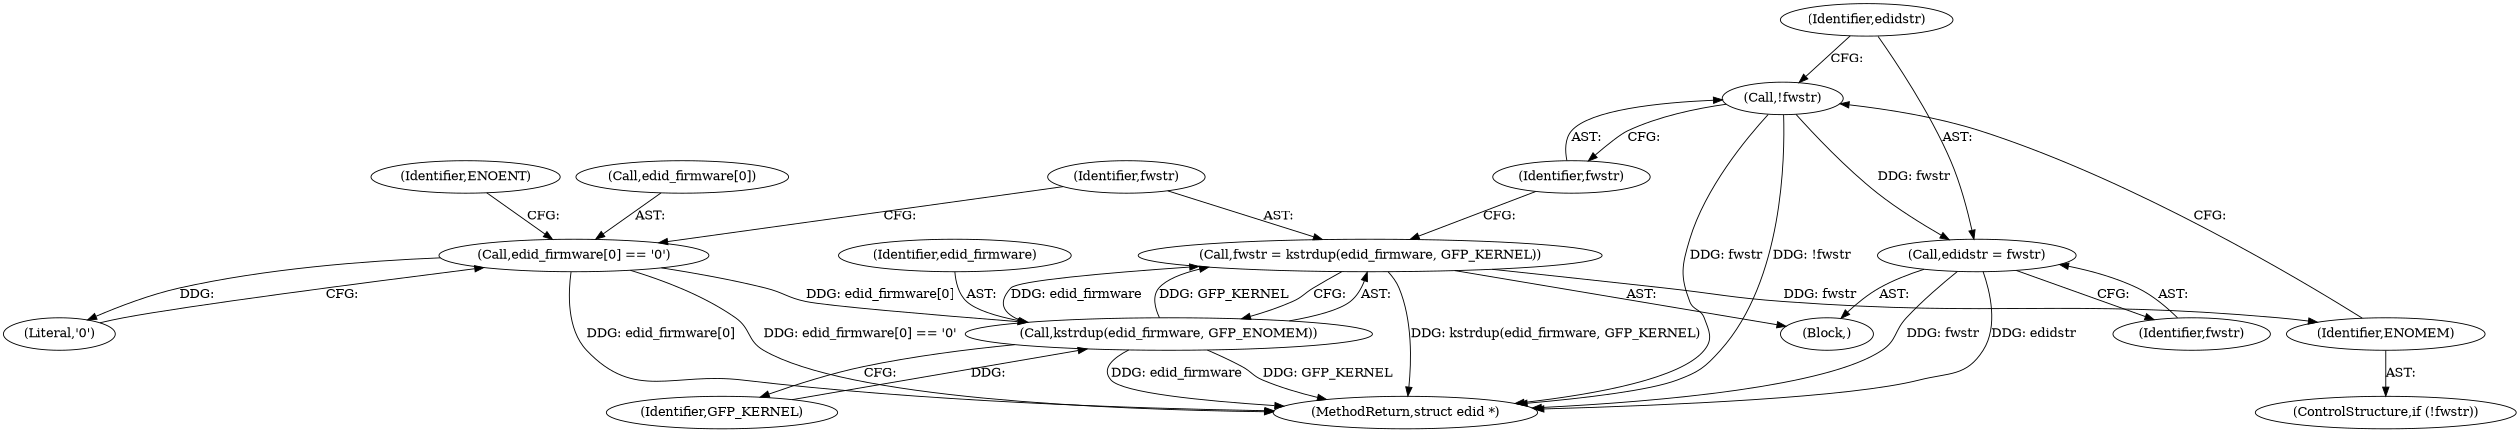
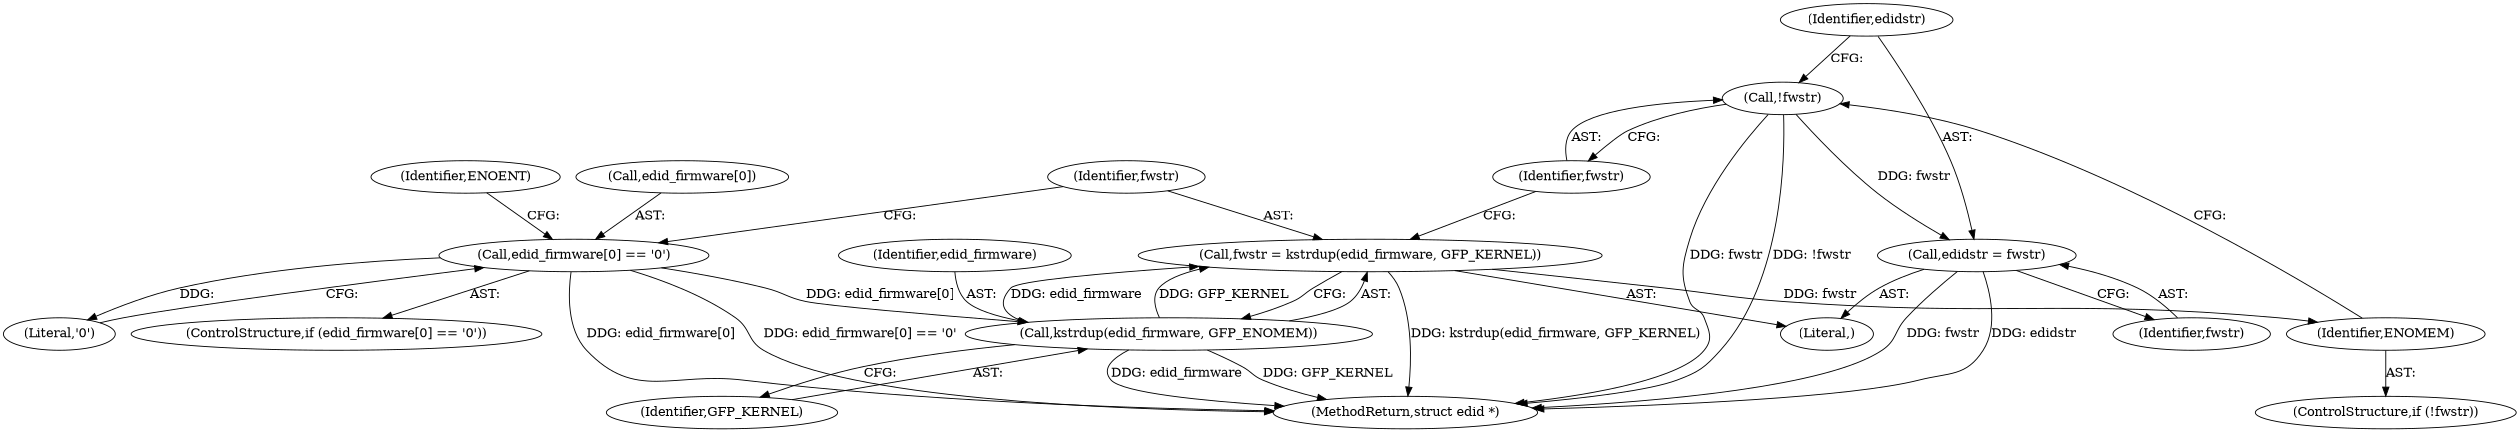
node "(ControlStructure,if (edid_firmware[0] == '0'))": added
node "(Block,)": label "(Block,)" -> "(Literal,)"
edge "(Identifier,GFP_KERNEL)" -> "(Call,kstrdup(edid_firmware, GFP_ENOMEM))": label "DDG: " -> "AST: "
